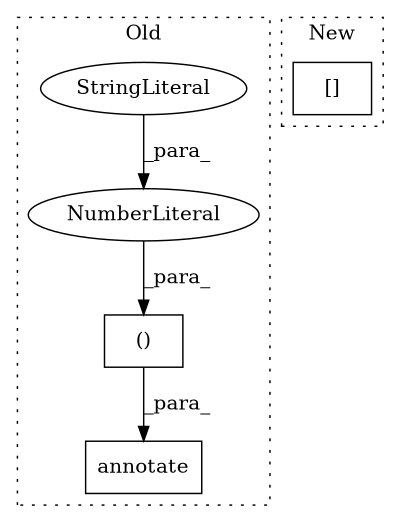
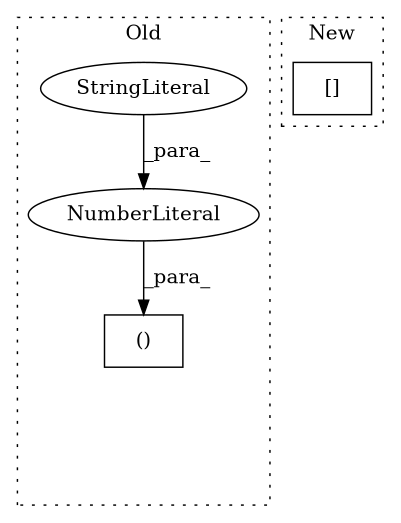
node "annotate": removed
